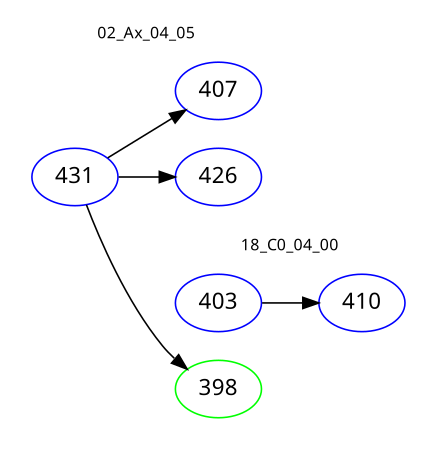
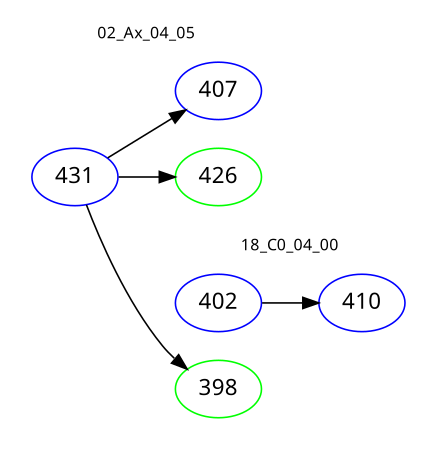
node "426": color blue -> green
node "403": label "403" -> "402"
